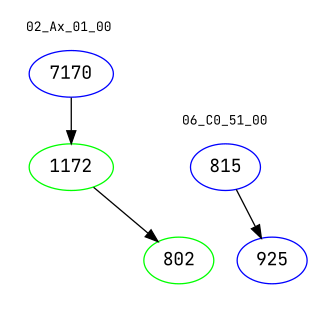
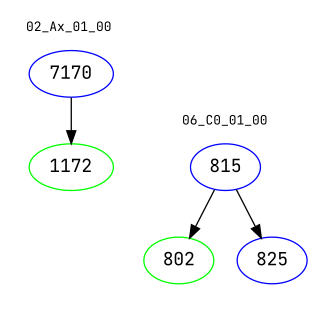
cluster "06_C0_51_00": label "06_C0_51_00" -> "06_C0_01_00"
edge "1172" -> "802": now "815" -> "802"
node "925": label "925" -> "825"
